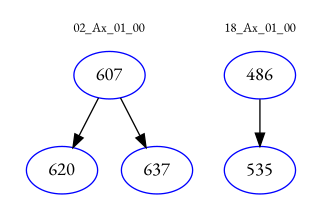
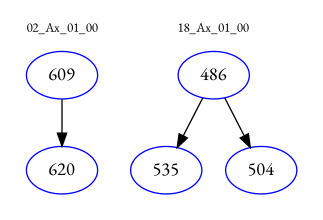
node "607": label "607" -> "609"
node "637": removed
node "504": added
